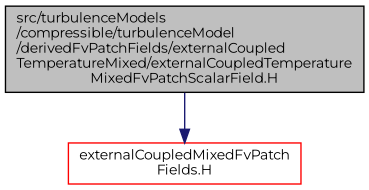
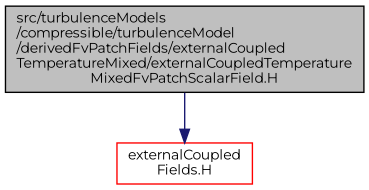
node "externalCoupledMixedFvPatch Fields.H": label "externalCoupledMixedFvPatch Fields.H" -> "externalCoupled Fields.H"
